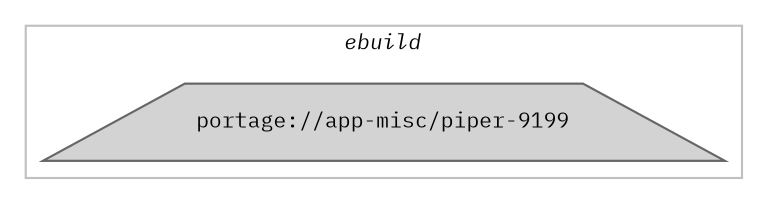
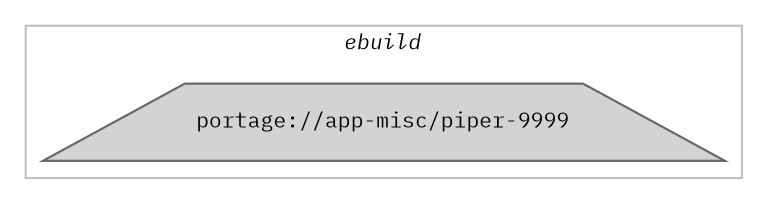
node "portage://app-misc/piper-9199": label "portage://app-misc/piper-9199" -> "portage://app-misc/piper-9999"
